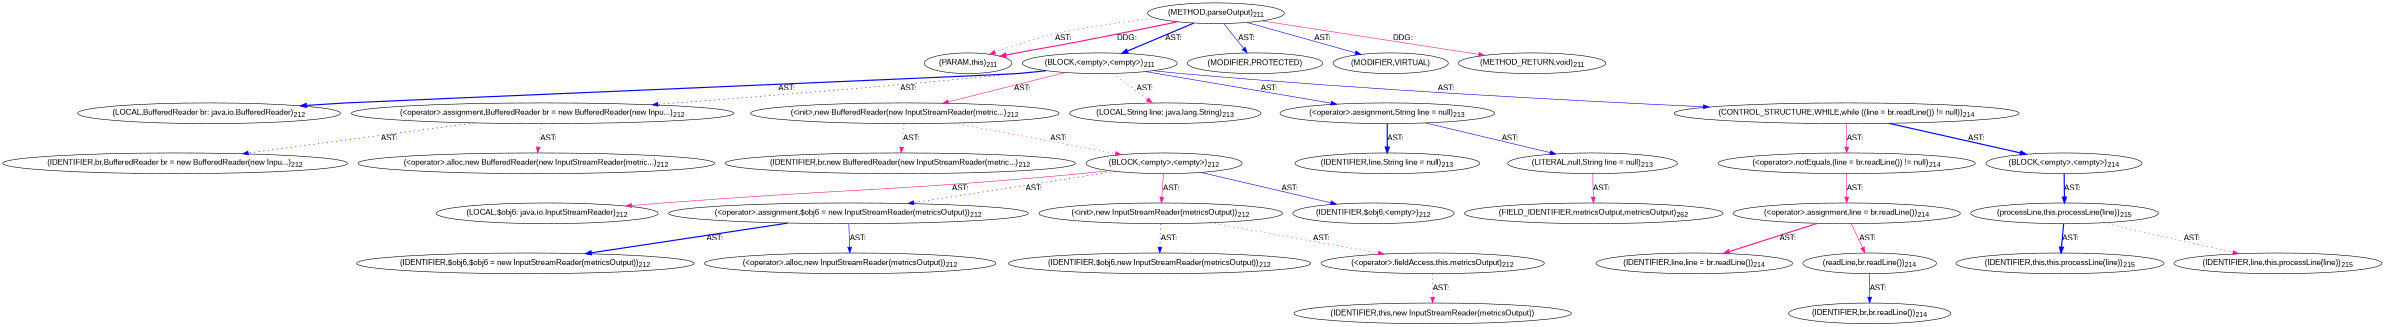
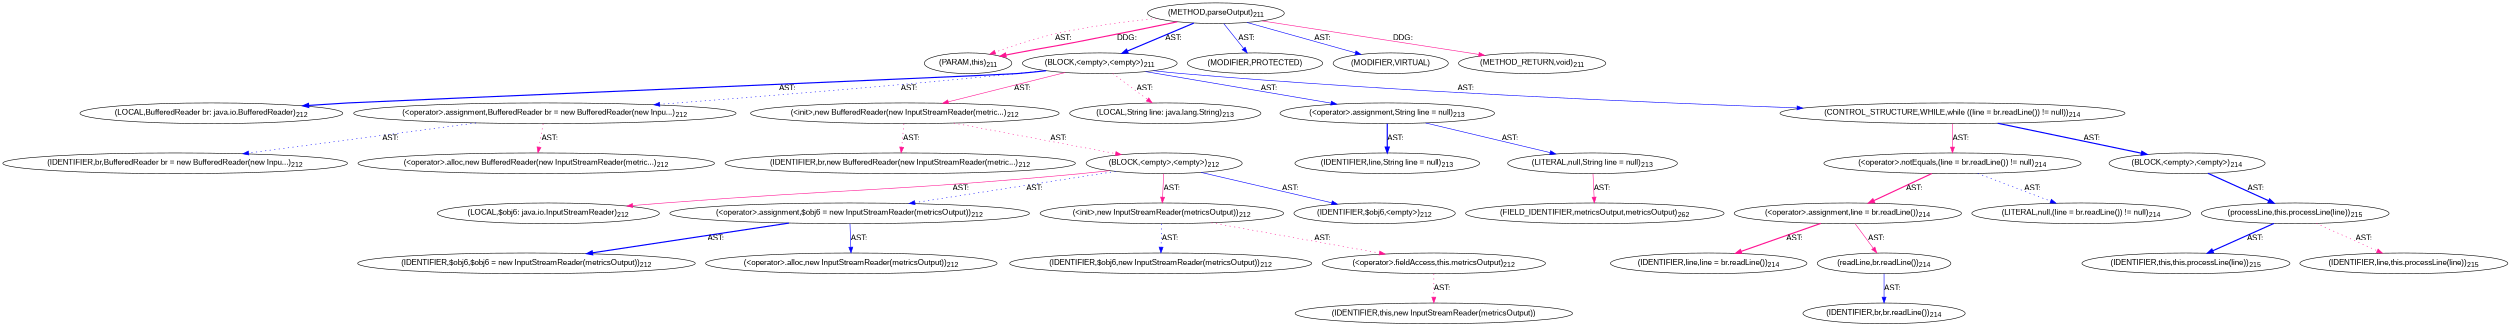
edge "(<operator>.notEquals,(line = br.readLine()) != null)" -> "(<operator>.assignment,line = br.readLine())": style solid -> bold
node "(LITERAL,null,(line = br.readLine()) != null)": added
